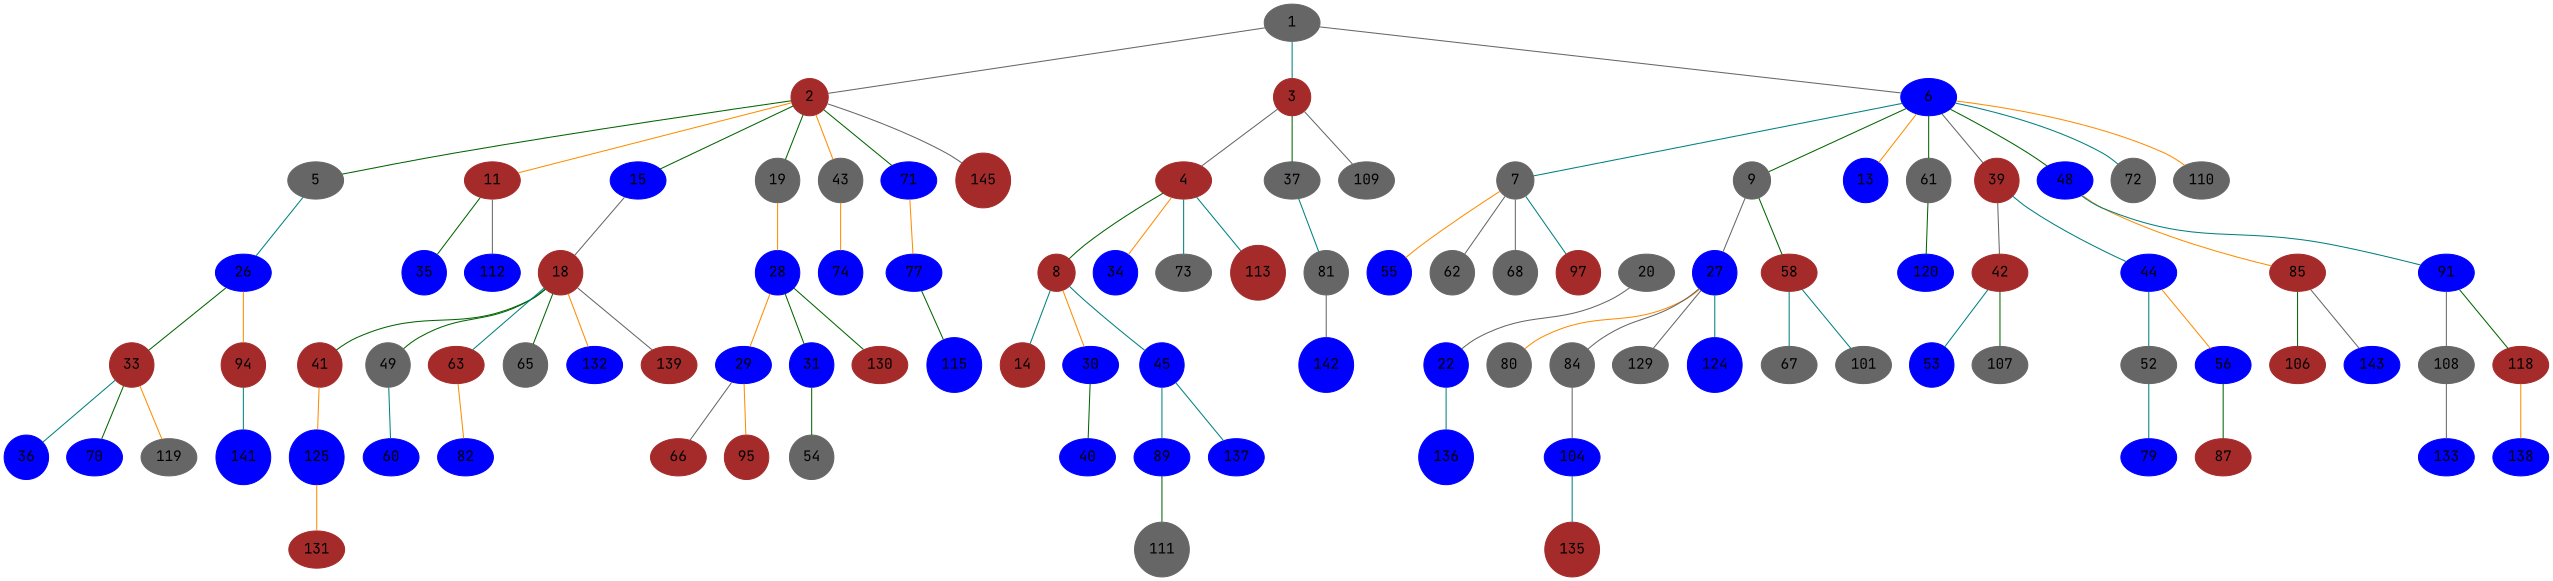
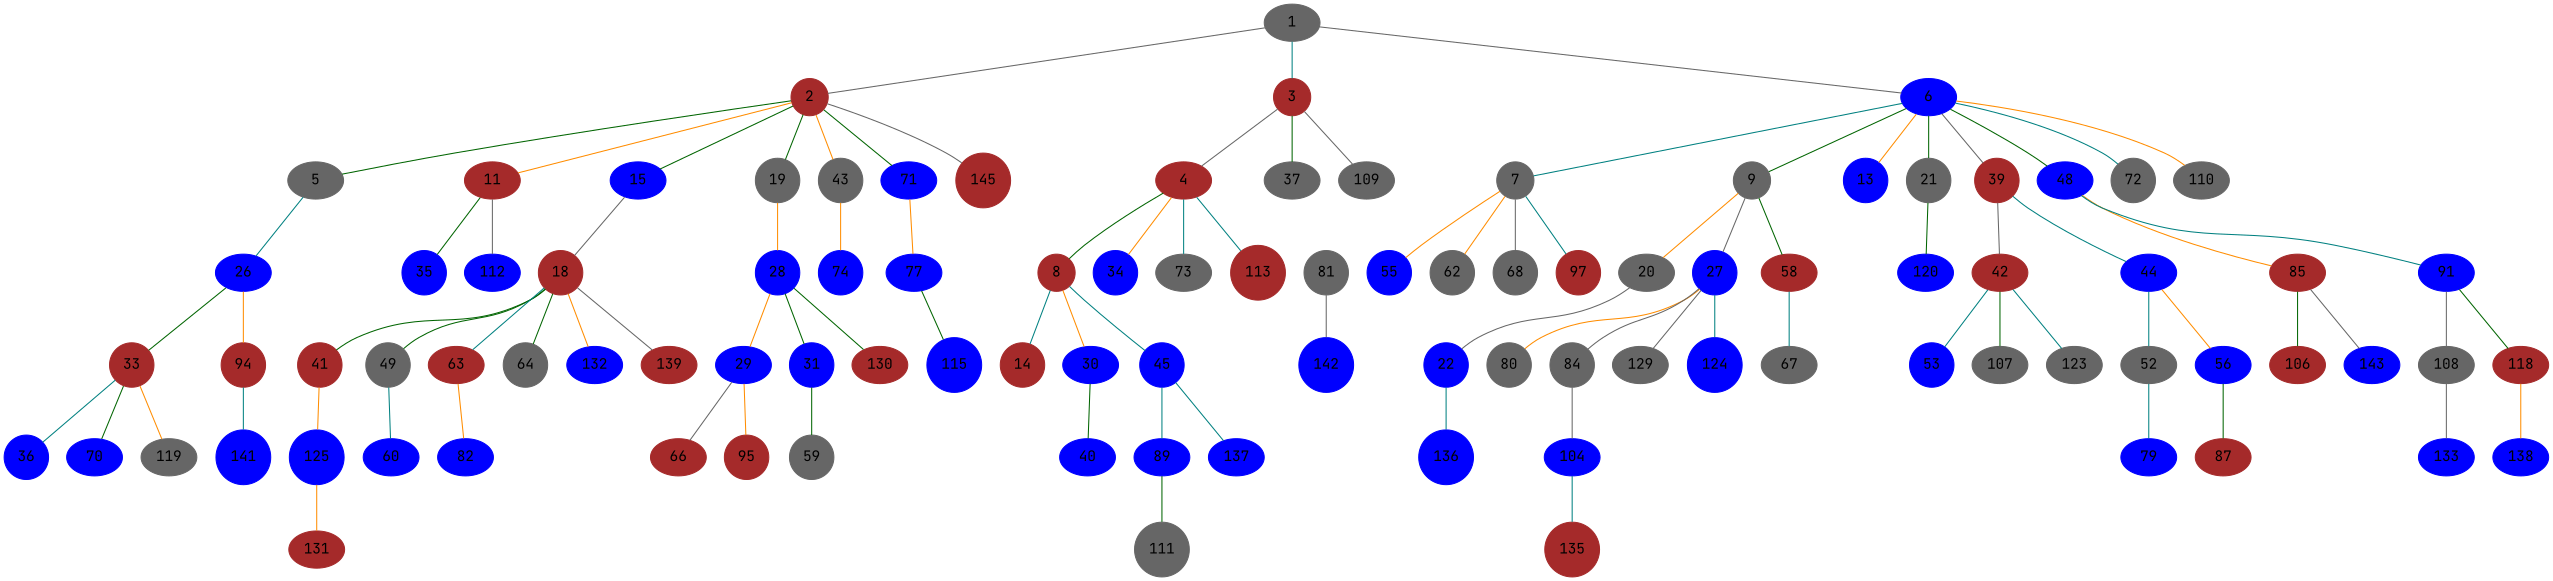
node "61": label "61" -> "21"
edge "37" -- "81": removed
edge "7" -- "62": color gray40 -> darkorange
edge "9" -- "20": added
node "65": label "65" -> "64"
node "101": removed
node "123": added
node "54": label "54" -> "59"
